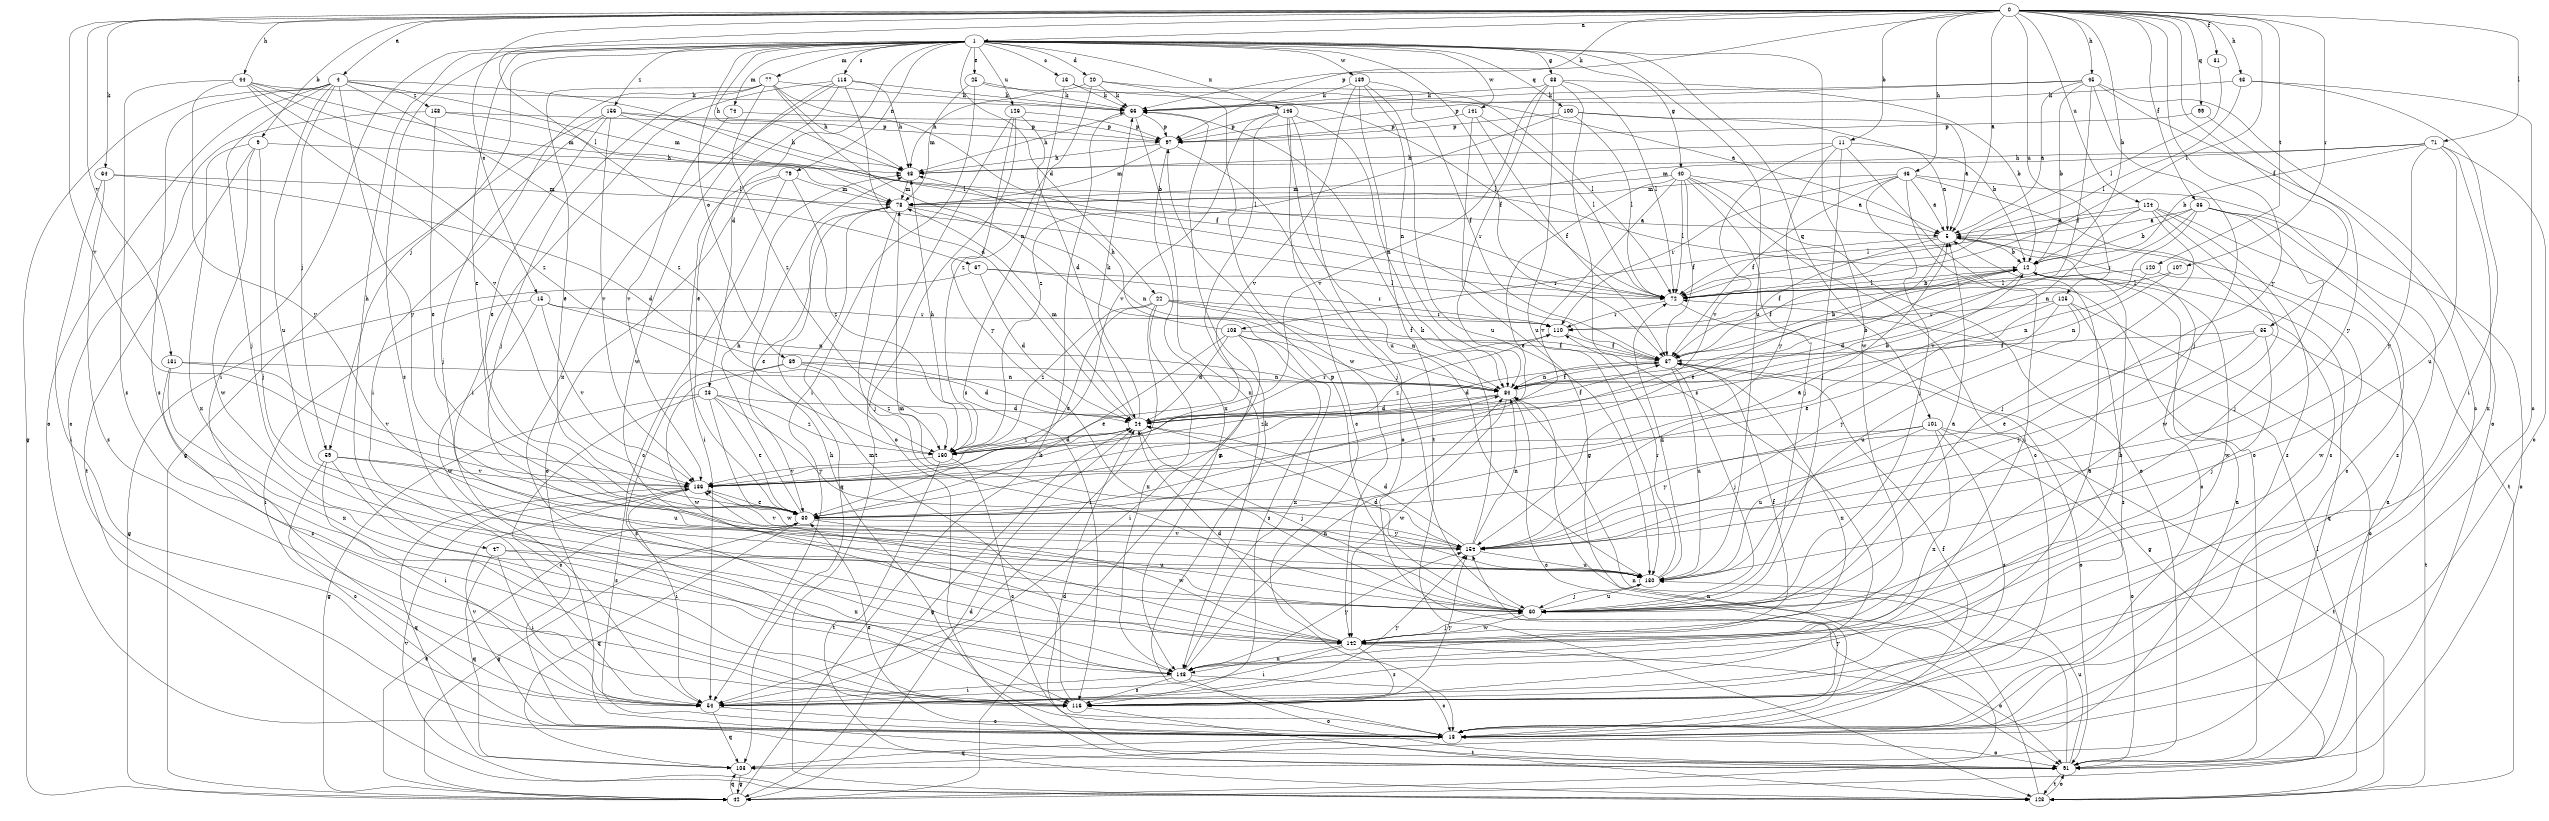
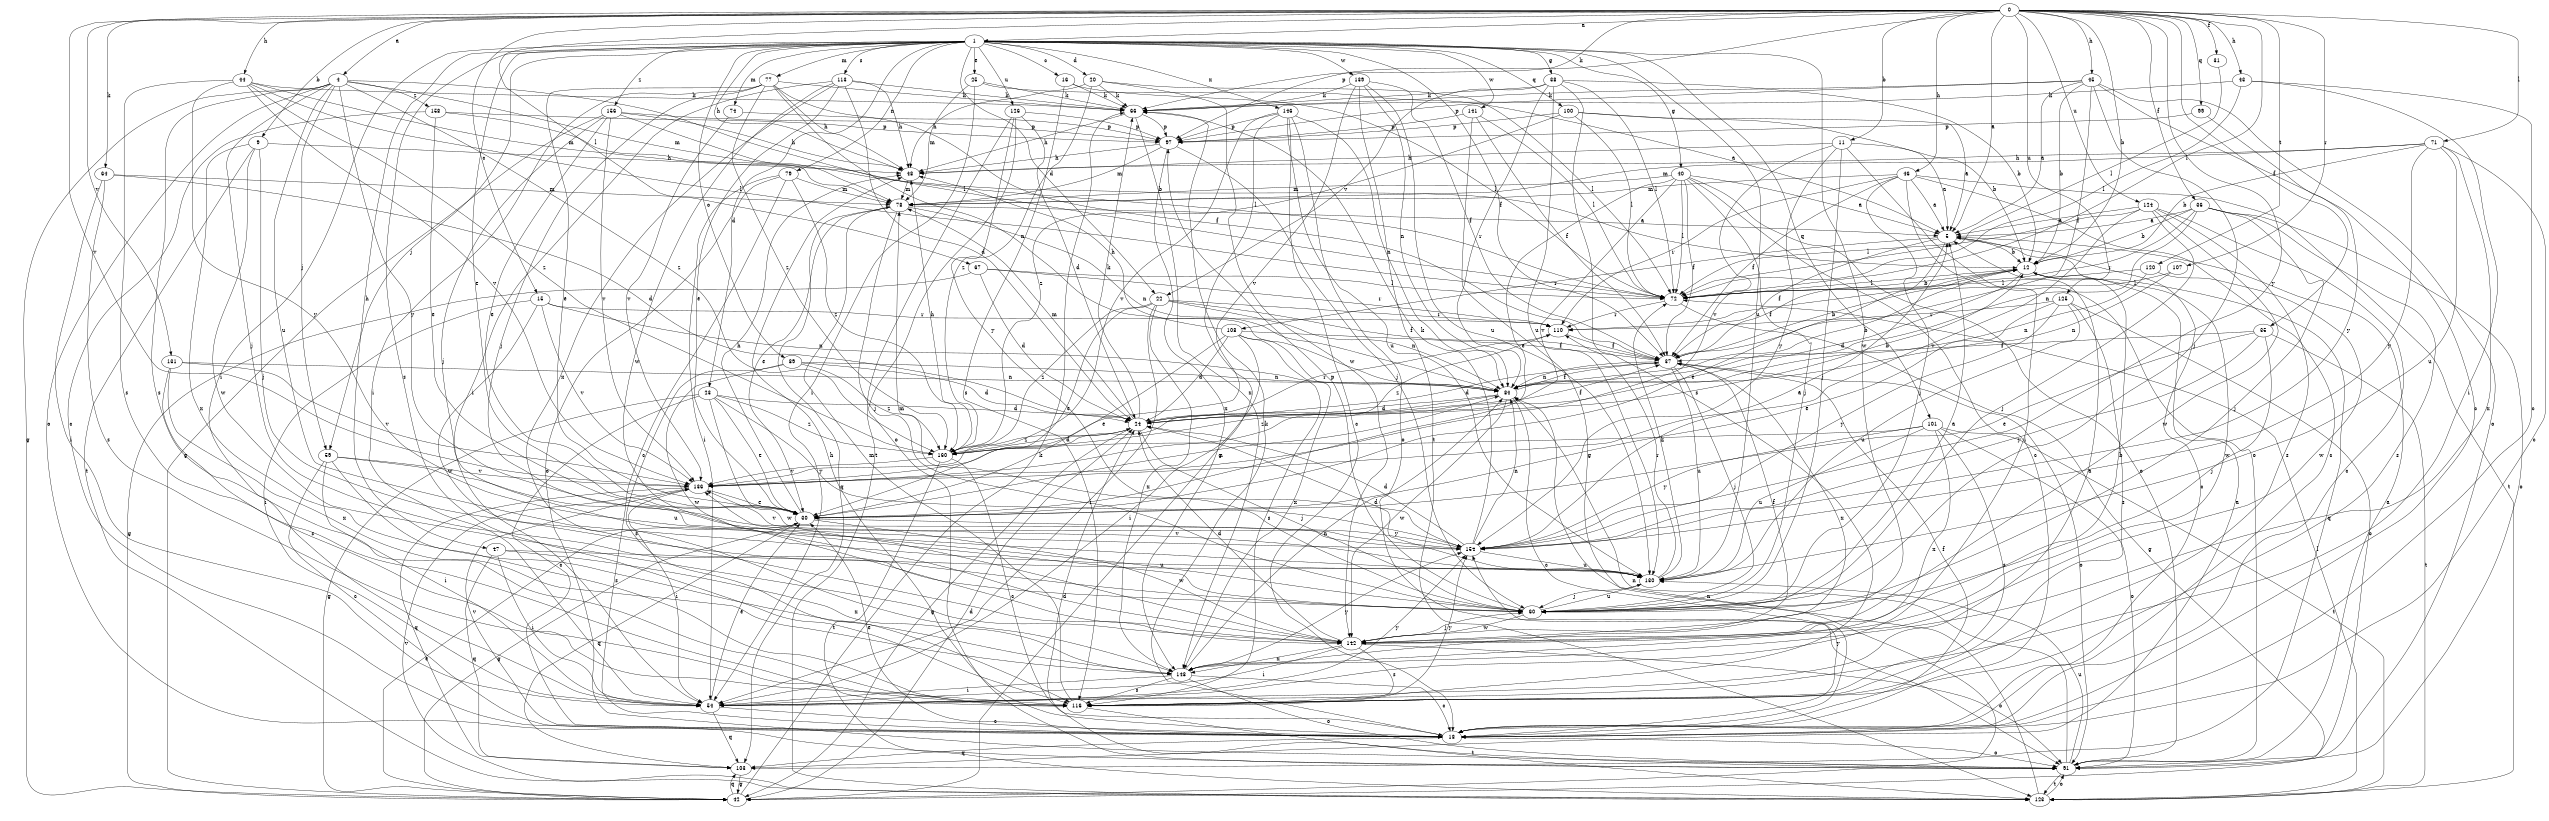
edge "38" -> "136": now "38" -> "22"
edge "54" -> "30": added, label "e"
